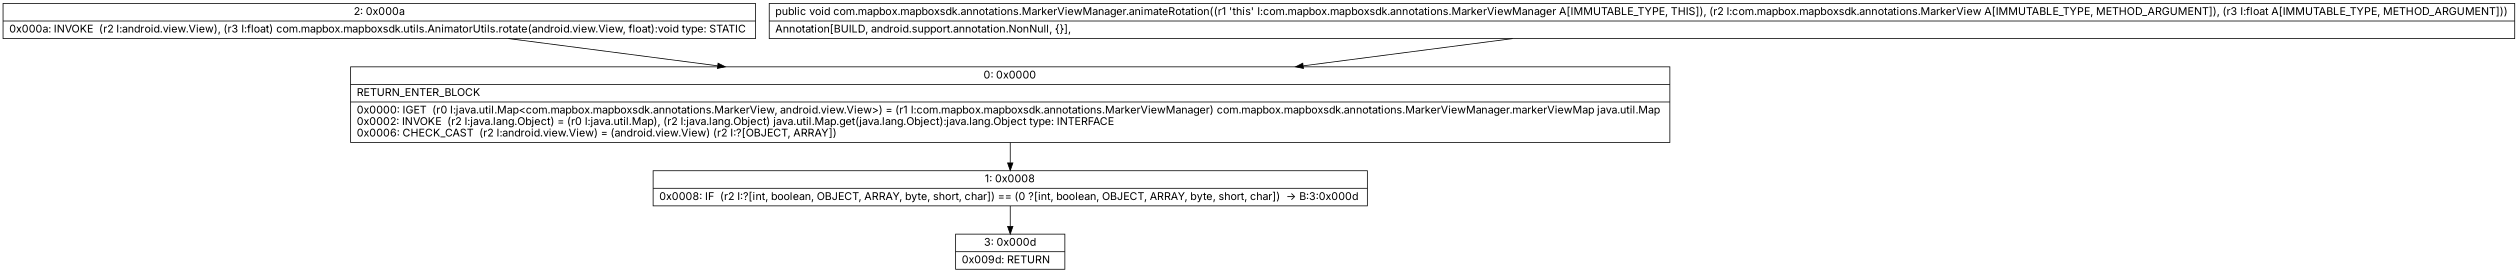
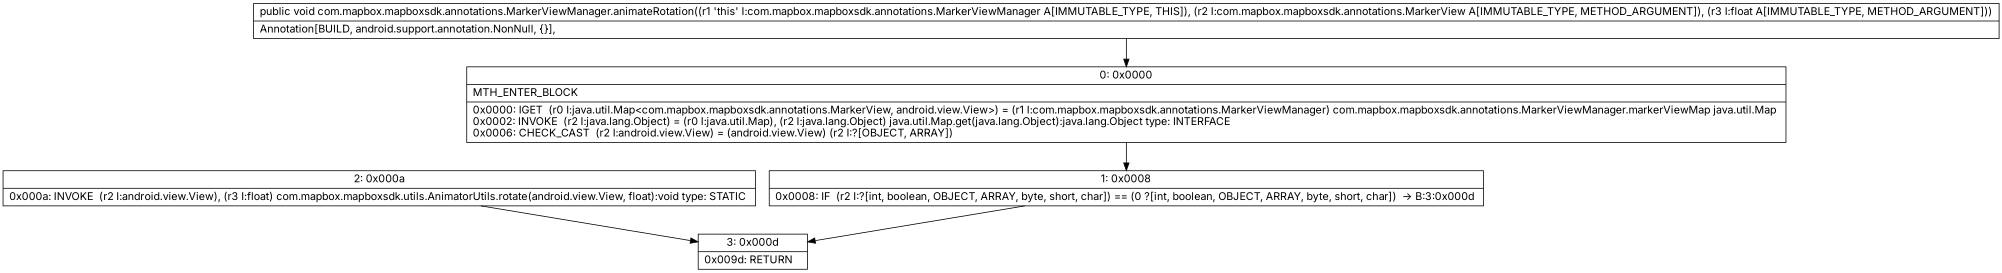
edge "2: 0x000a" -> "0: 0x0000": now "2: 0x000a" -> "3: 0x000d"
node "0: 0x0000": text "RETURN_ENTER_BLOCK" -> "MTH_ENTER_BLOCK"
